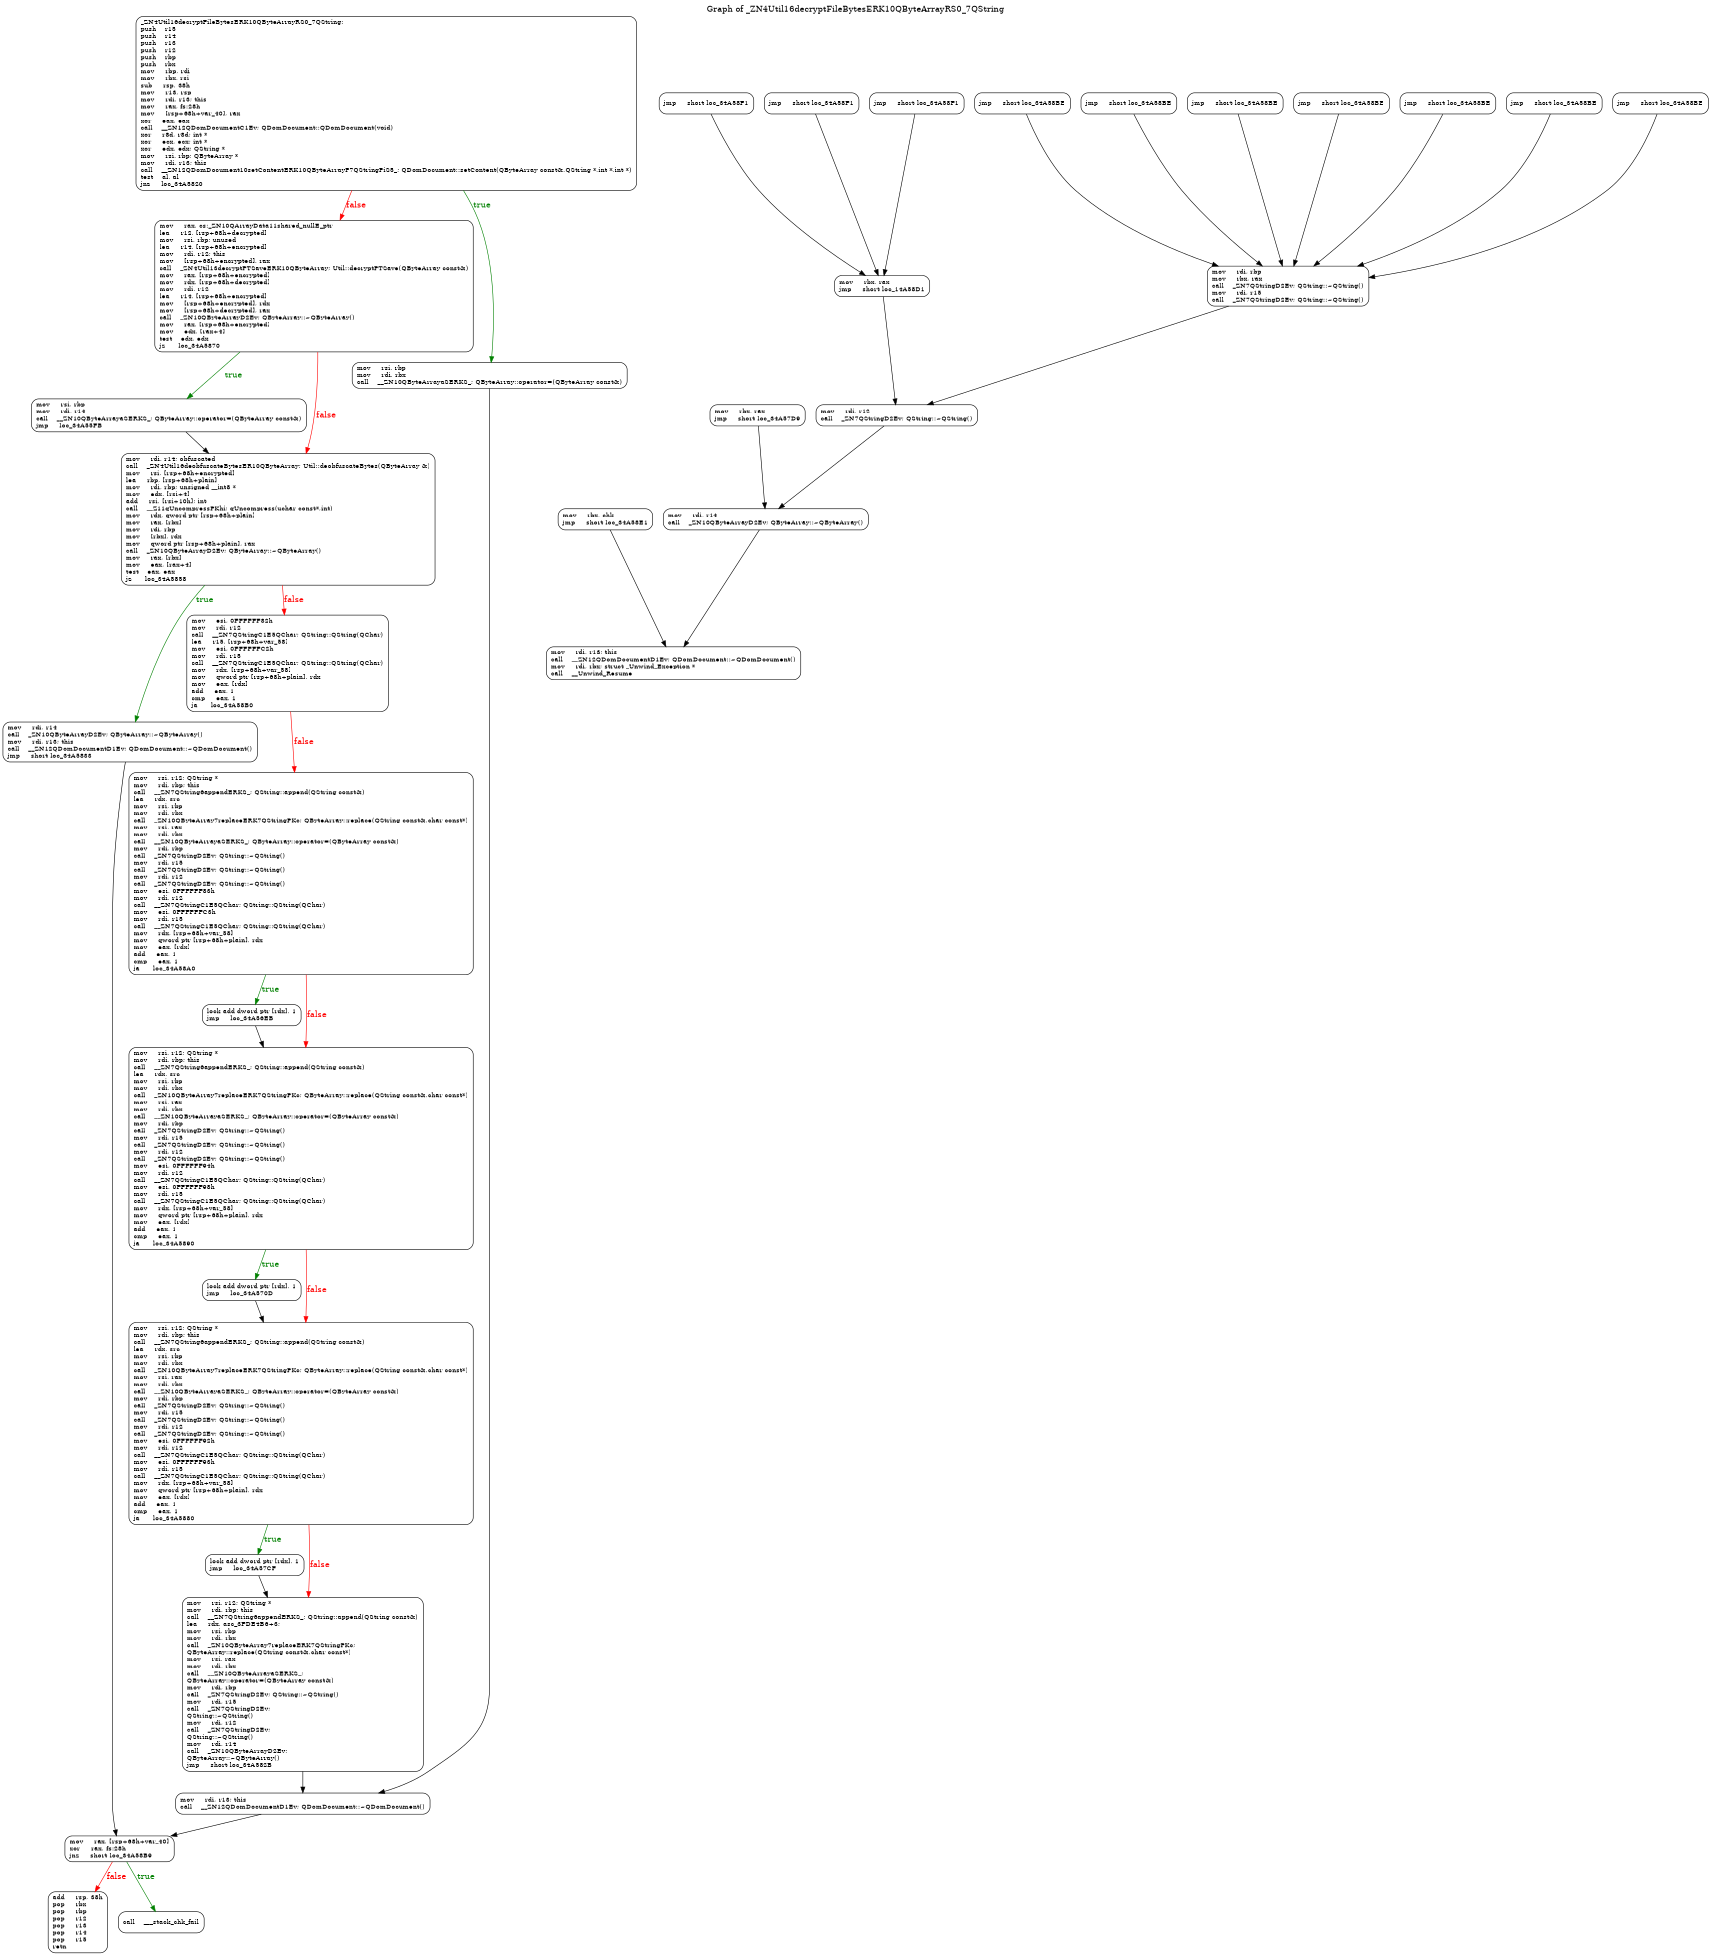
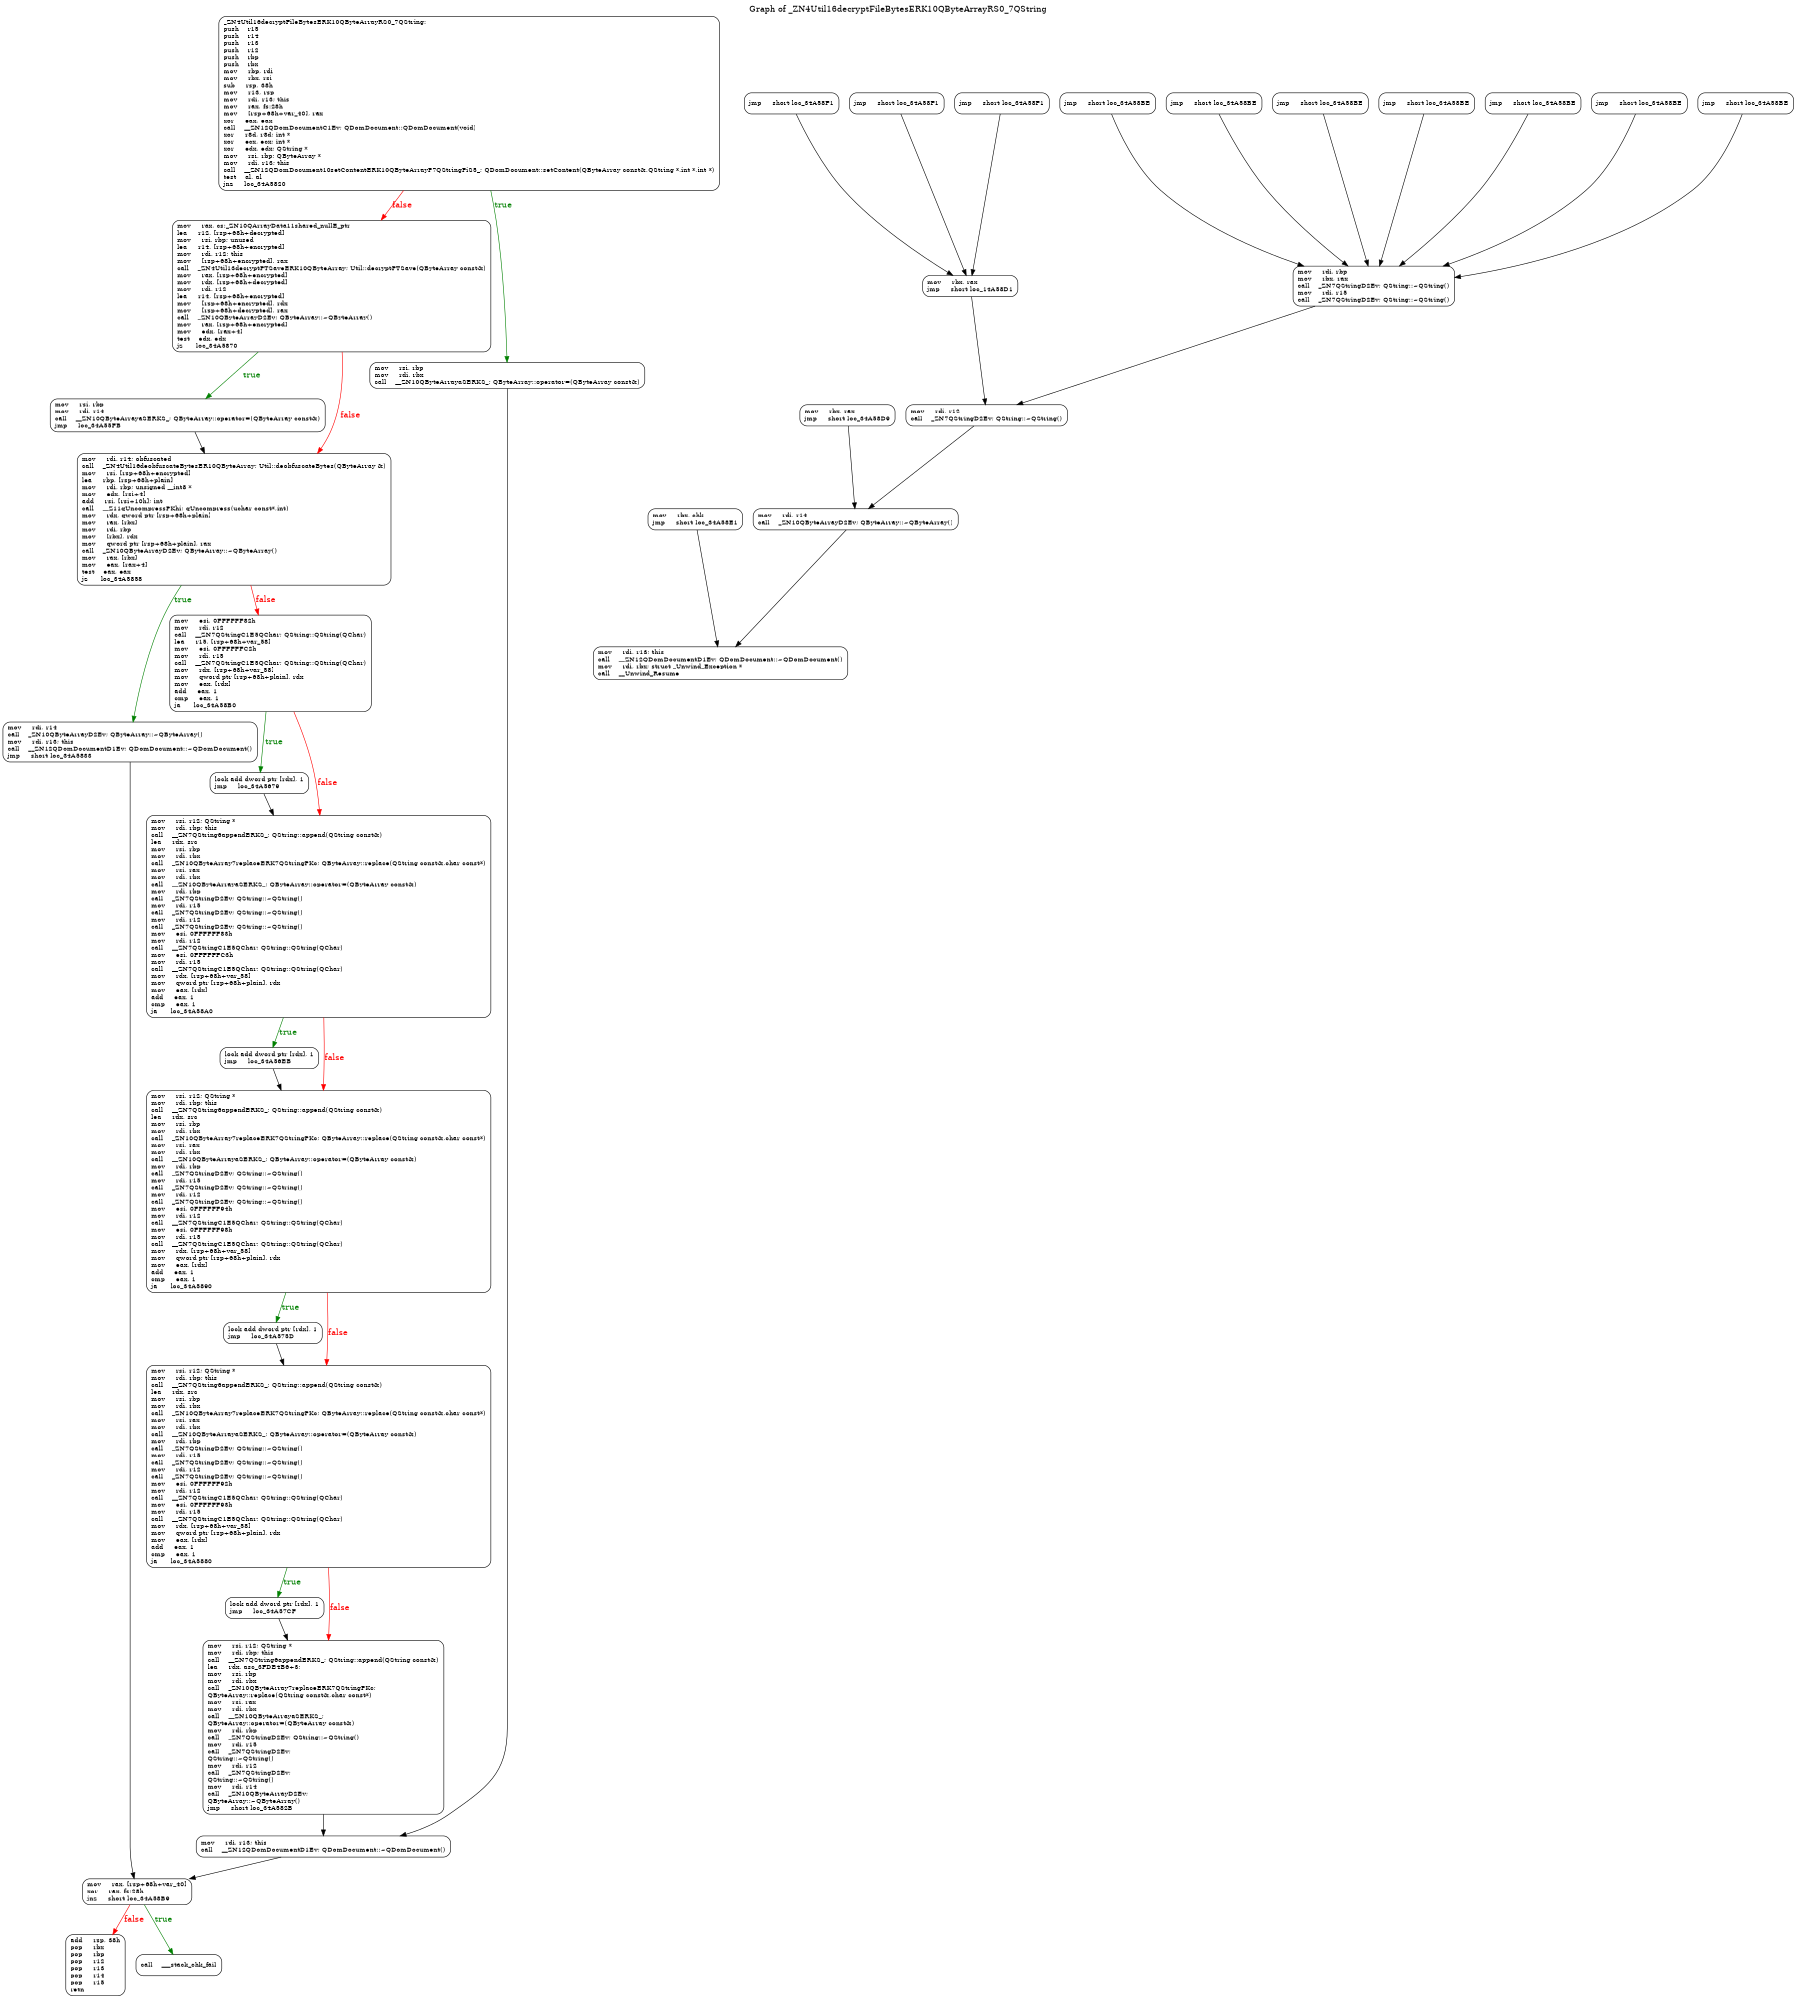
node "mov     rbx, rax jmp     short loc_34A57D9": label "mov     rbx, rax jmp     short loc_34A57D9" -> "mov     rbx, rax jmp     short loc_34A58D9"
node "lock add dword ptr [rdx], 1 jmp     loc_34A5679": added
node "lock add dword ptr [rdx], 1 jmp     loc_34A570D": label "lock add dword ptr [rdx], 1 jmp     loc_34A570D" -> "lock add dword ptr [rdx], 1 jmp     loc_34A575D"
